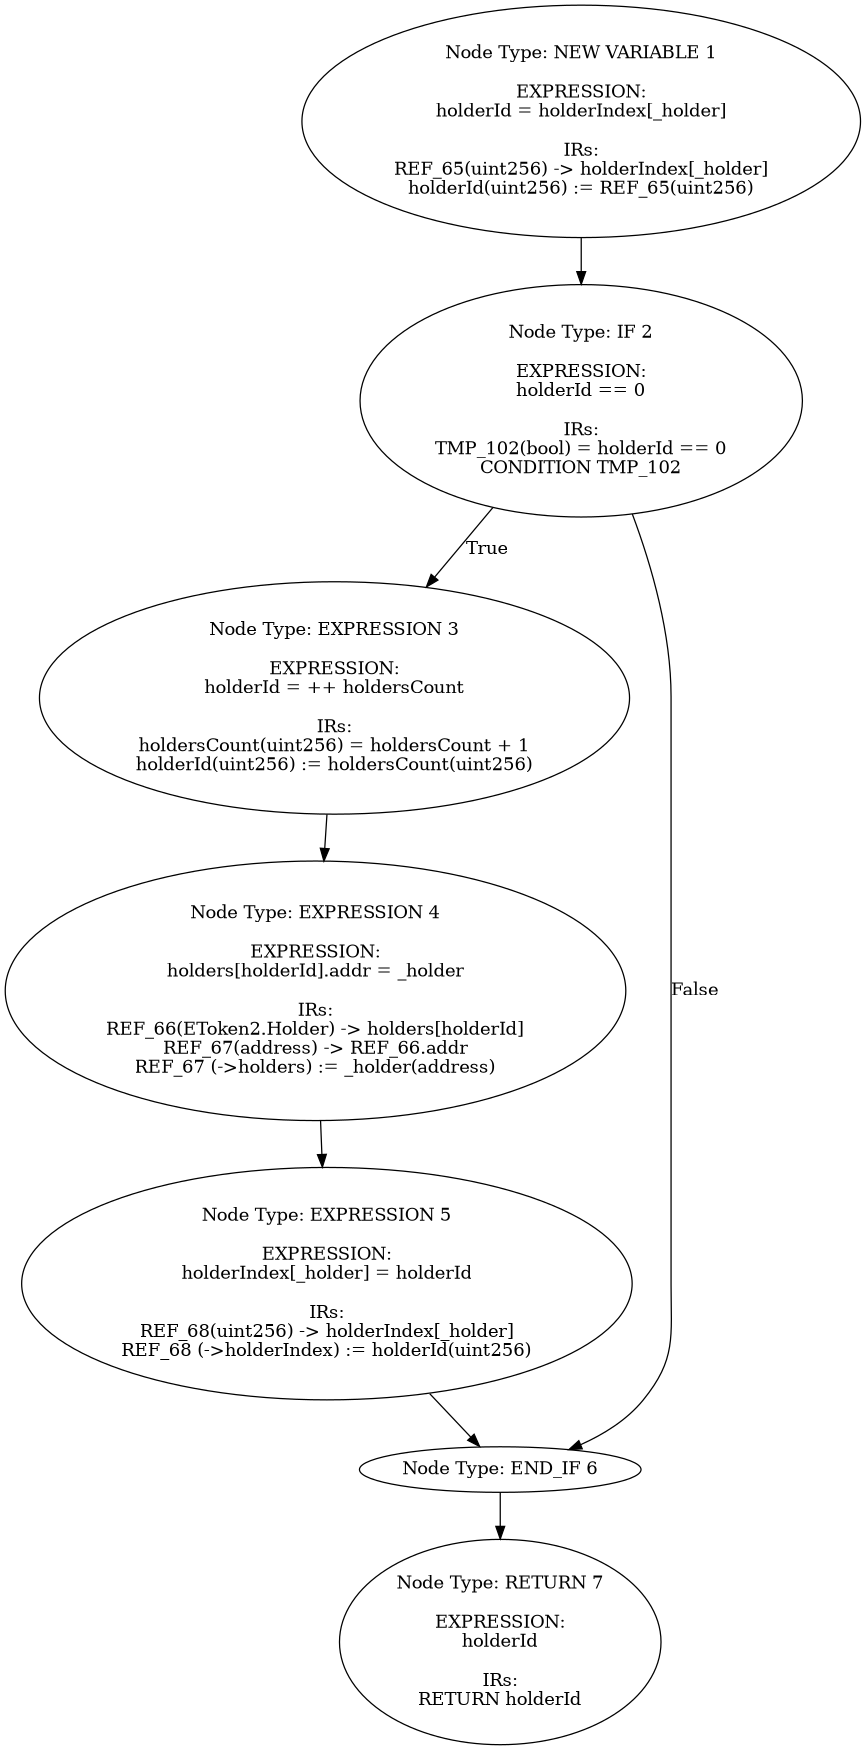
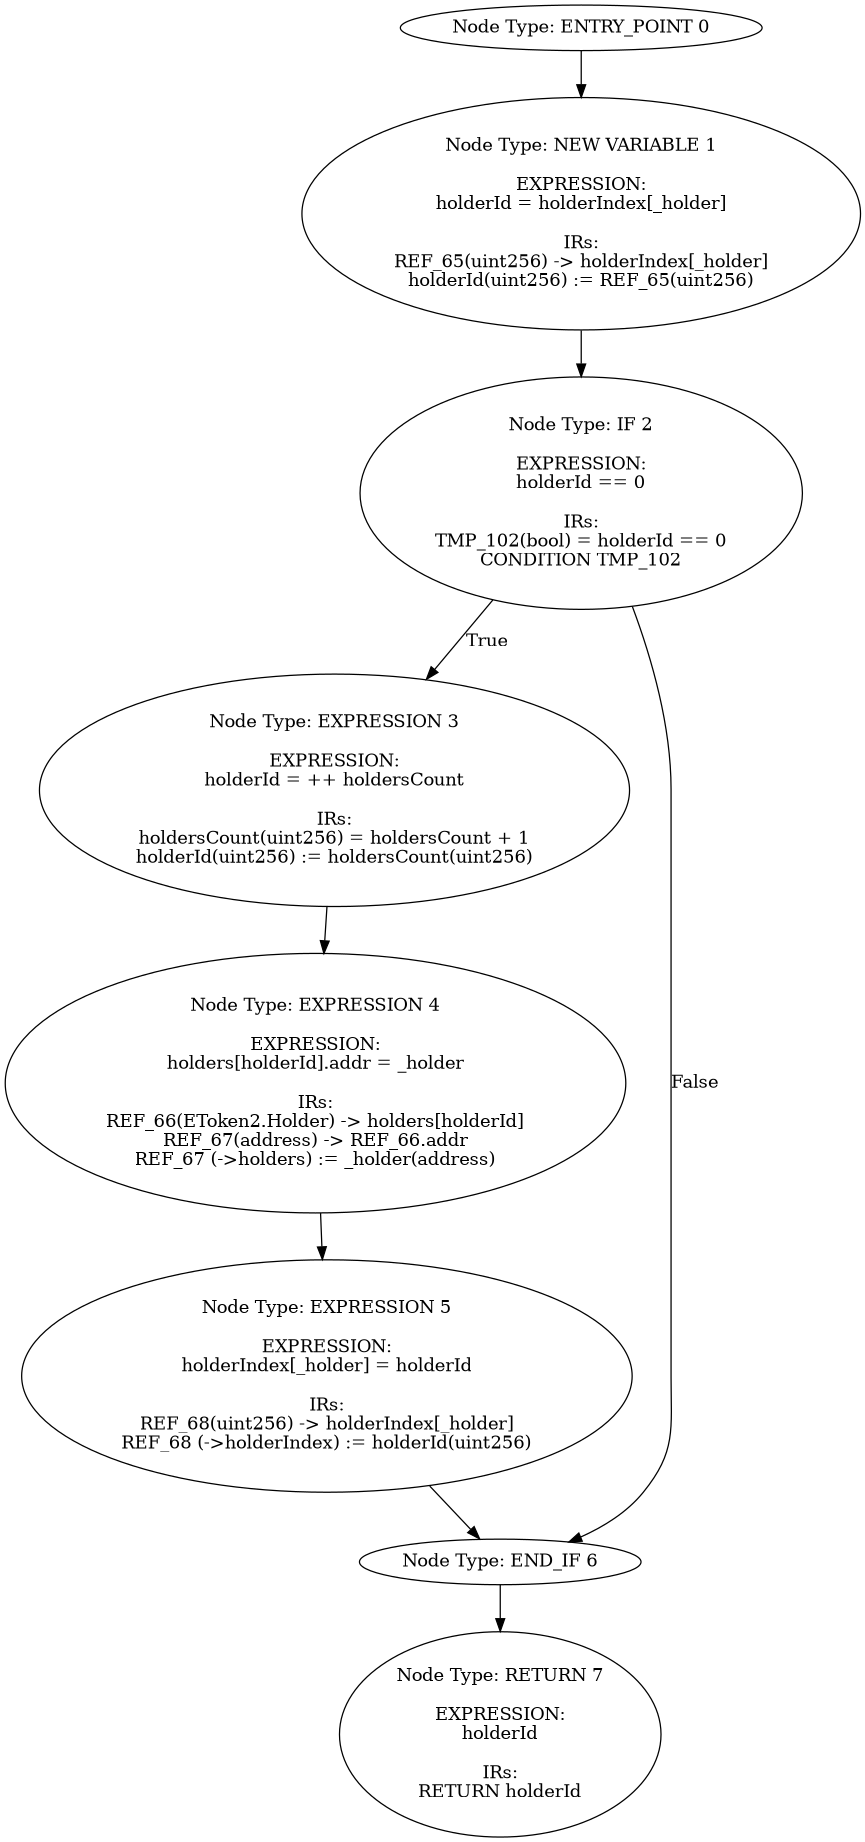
node "Node Type: ENTRY_POINT 0": added
